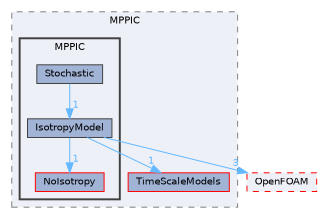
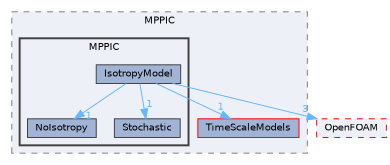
edge "Stochastic" -> "IsotropyModel": reversed
node "NoIsotropy": color red -> grey25
